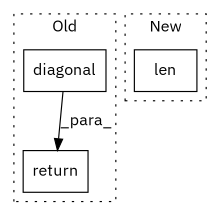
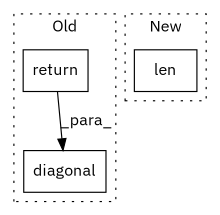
edge "diagonal" -> "return": reversed
